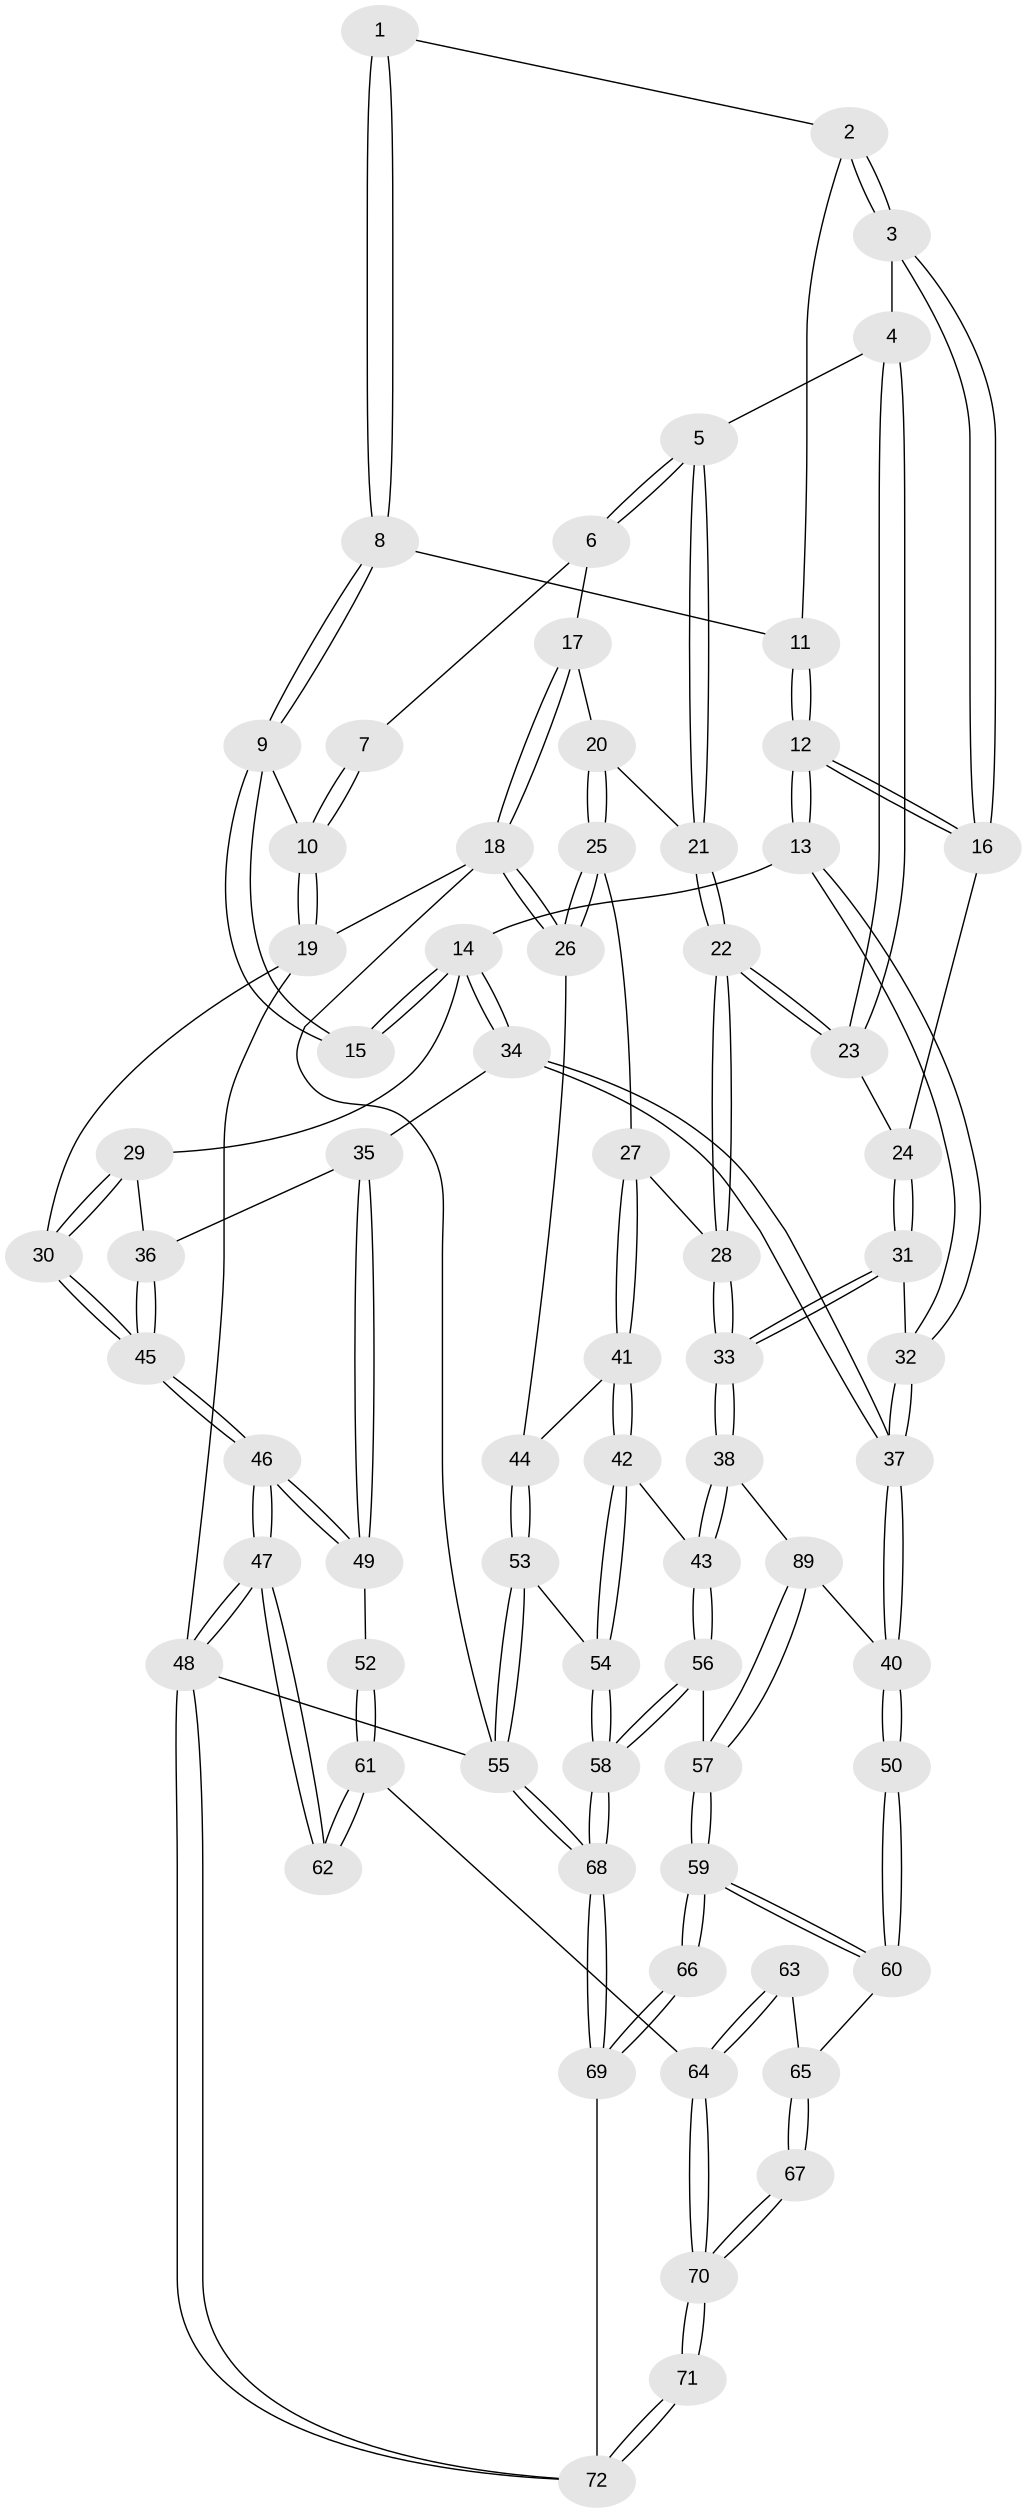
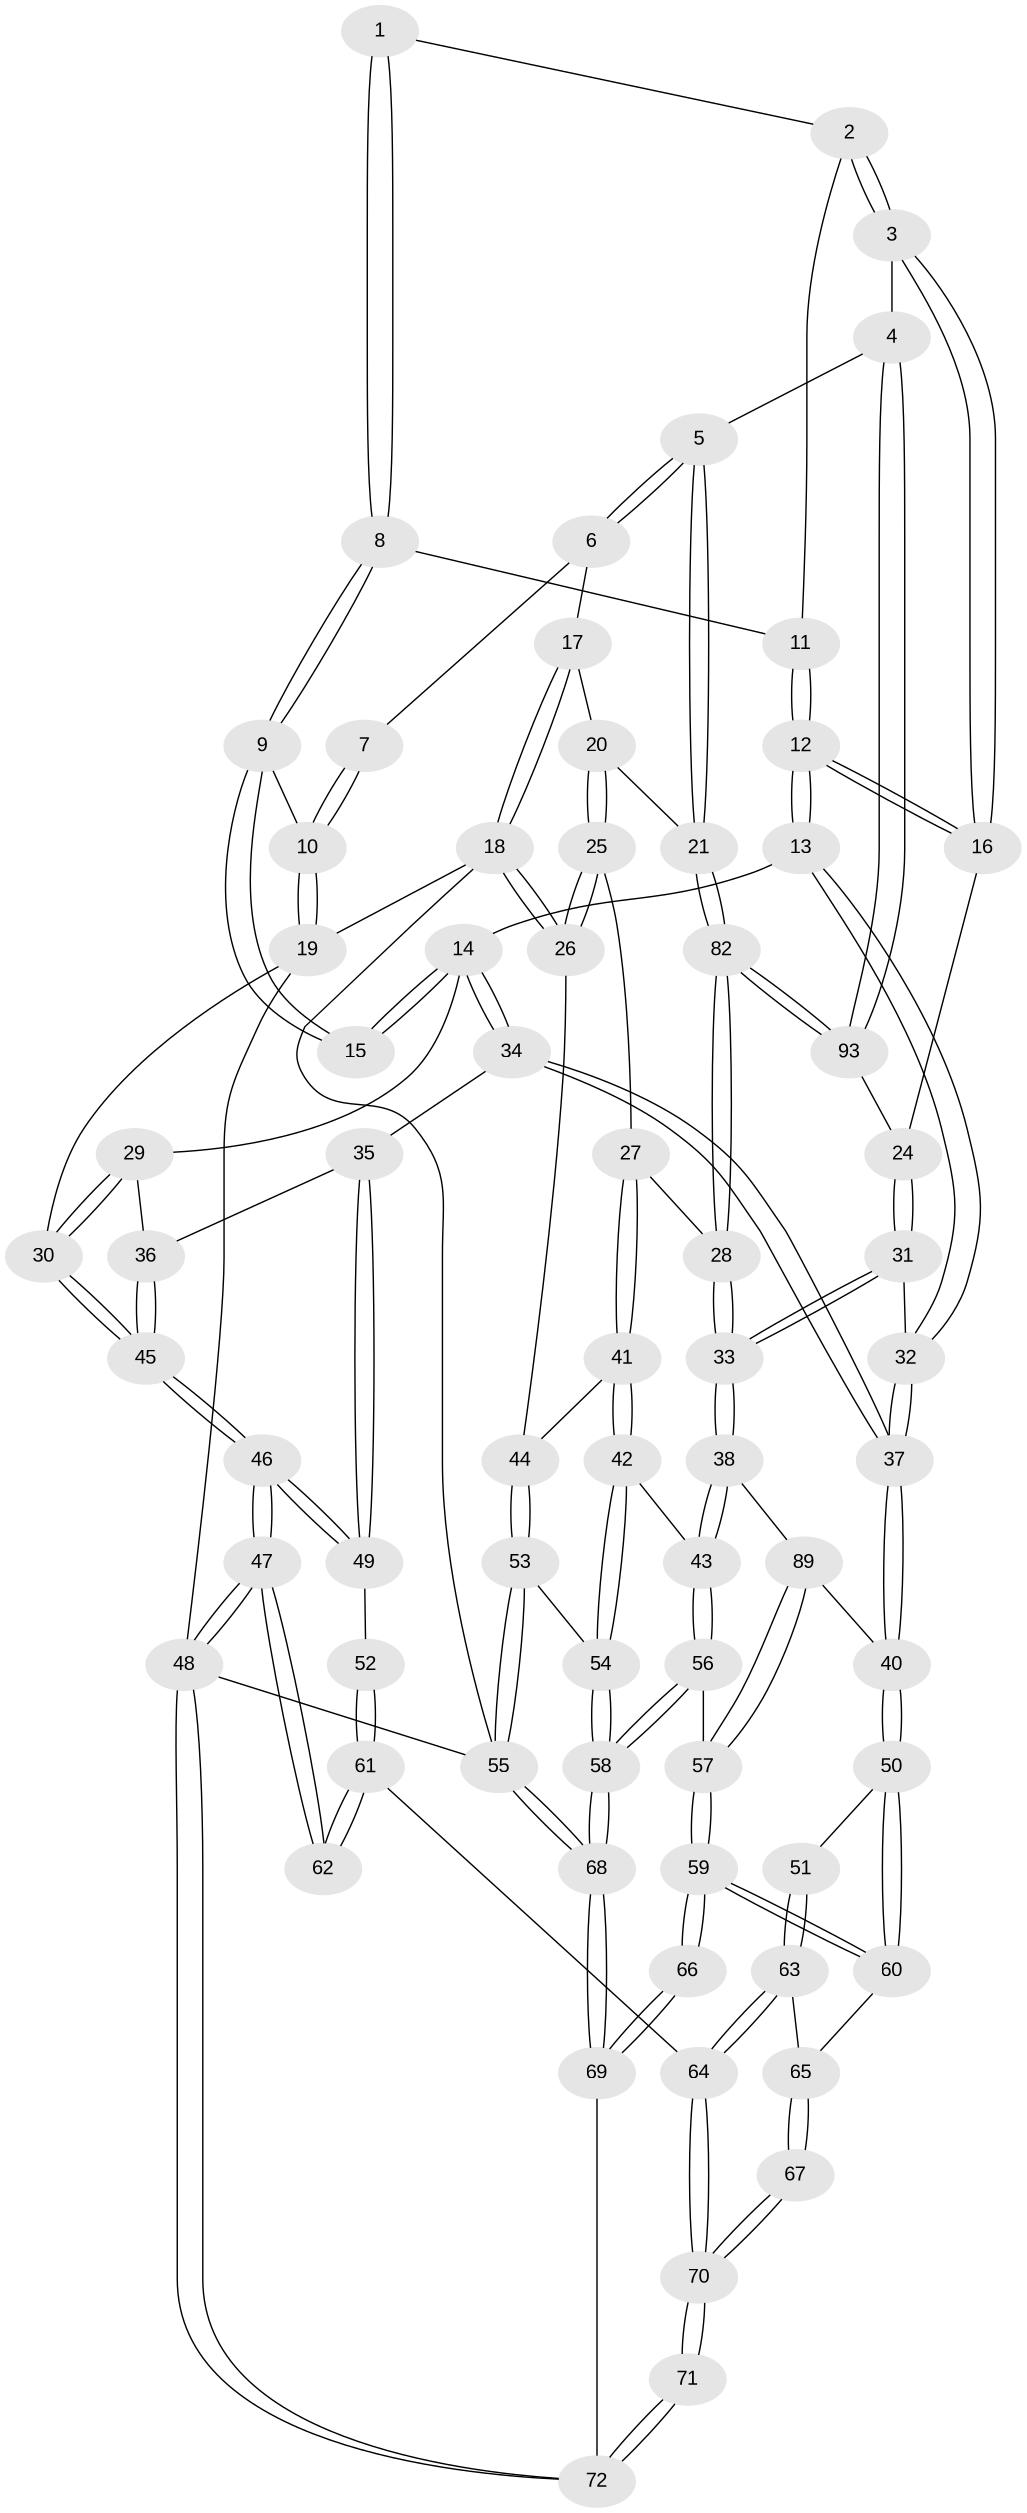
node "22": label "22" -> "82"
node "23": label "23" -> "93"
node "51": added
